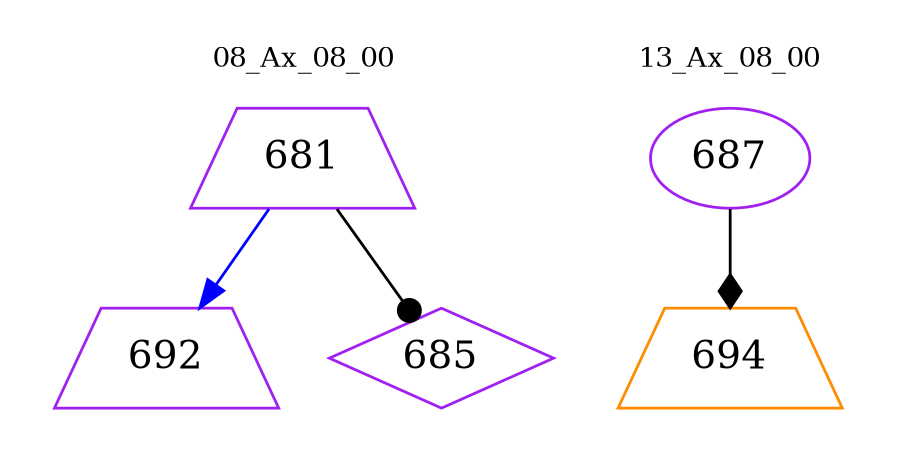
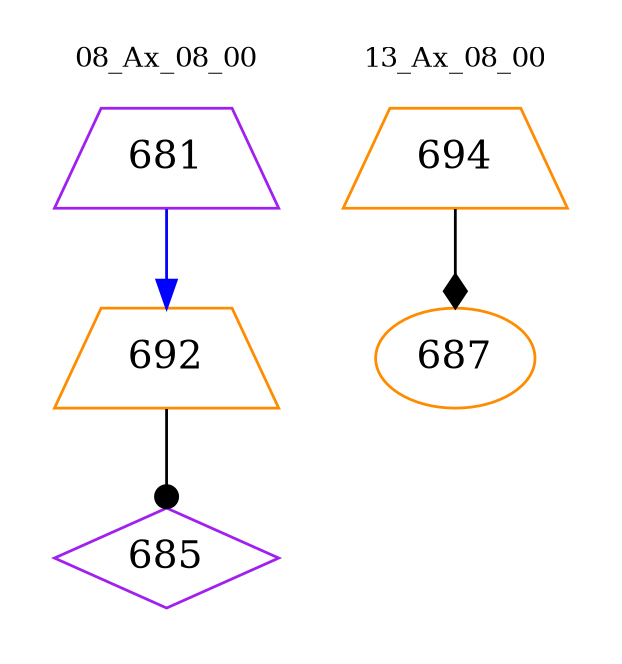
node "687": color purple -> darkorange
edge "687" -> "694": reversed
edge "681" -> "685": now "692" -> "685"
node "692": color purple -> darkorange
